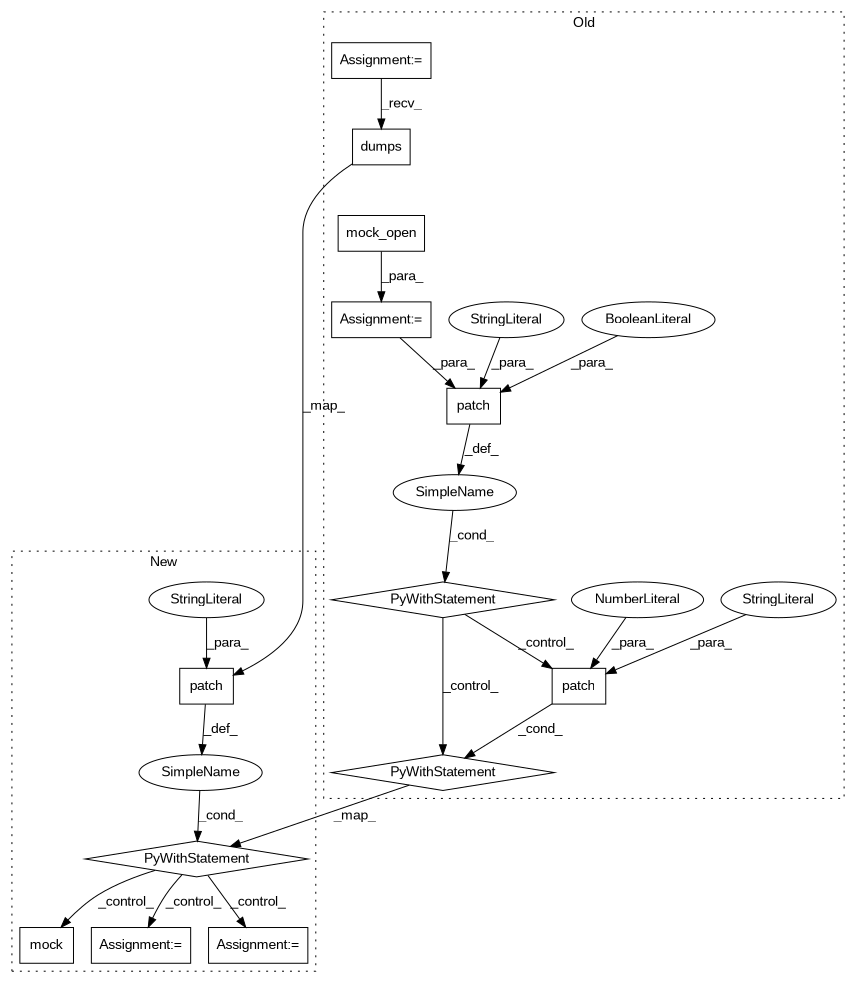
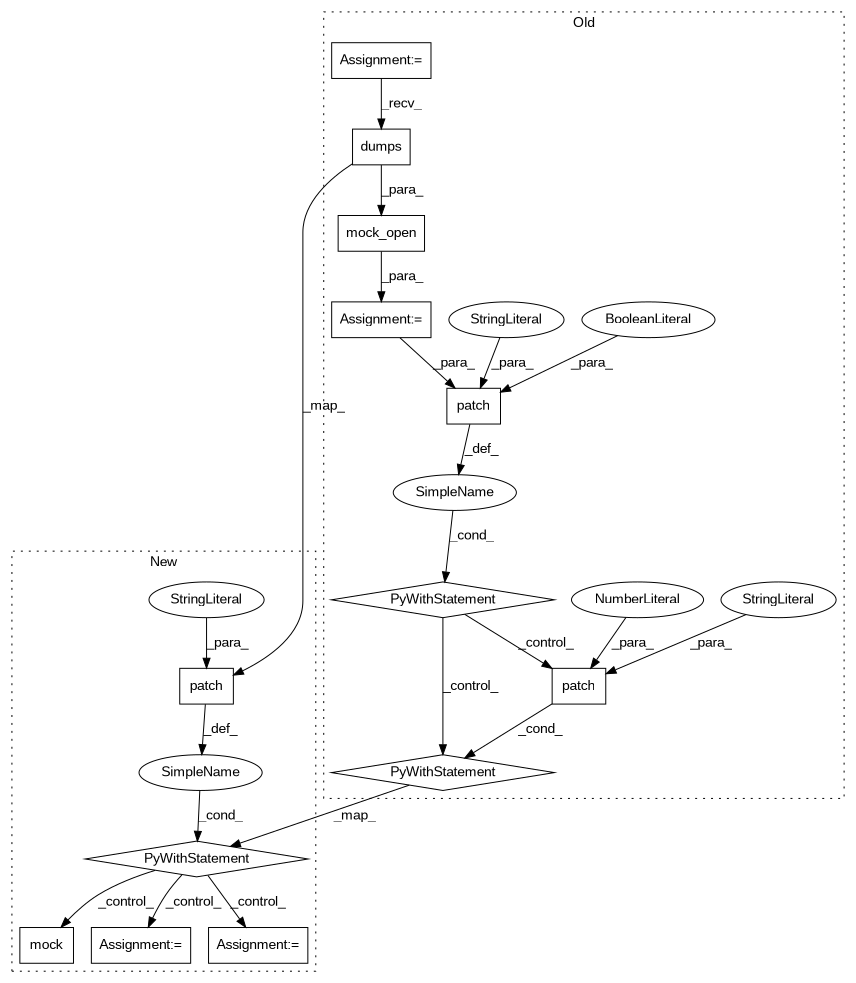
edge "dumps" -> "mock_open": added, label "_para_"
